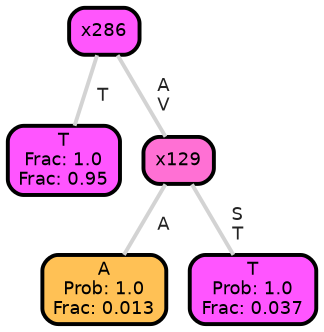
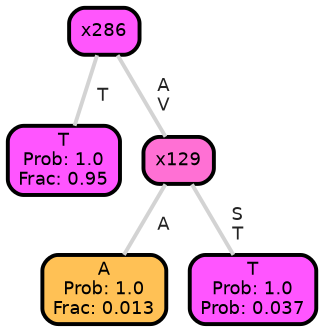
node "T Frac: 1.0 Frac: 0.95": label "T Frac: 1.0 Frac: 0.95" -> "T Prob: 1.0 Frac: 0.95"
node "T Prob: 1.0 Frac: 0.037": label "T Prob: 1.0 Frac: 0.037" -> "T Prob: 1.0 Prob: 0.037"
